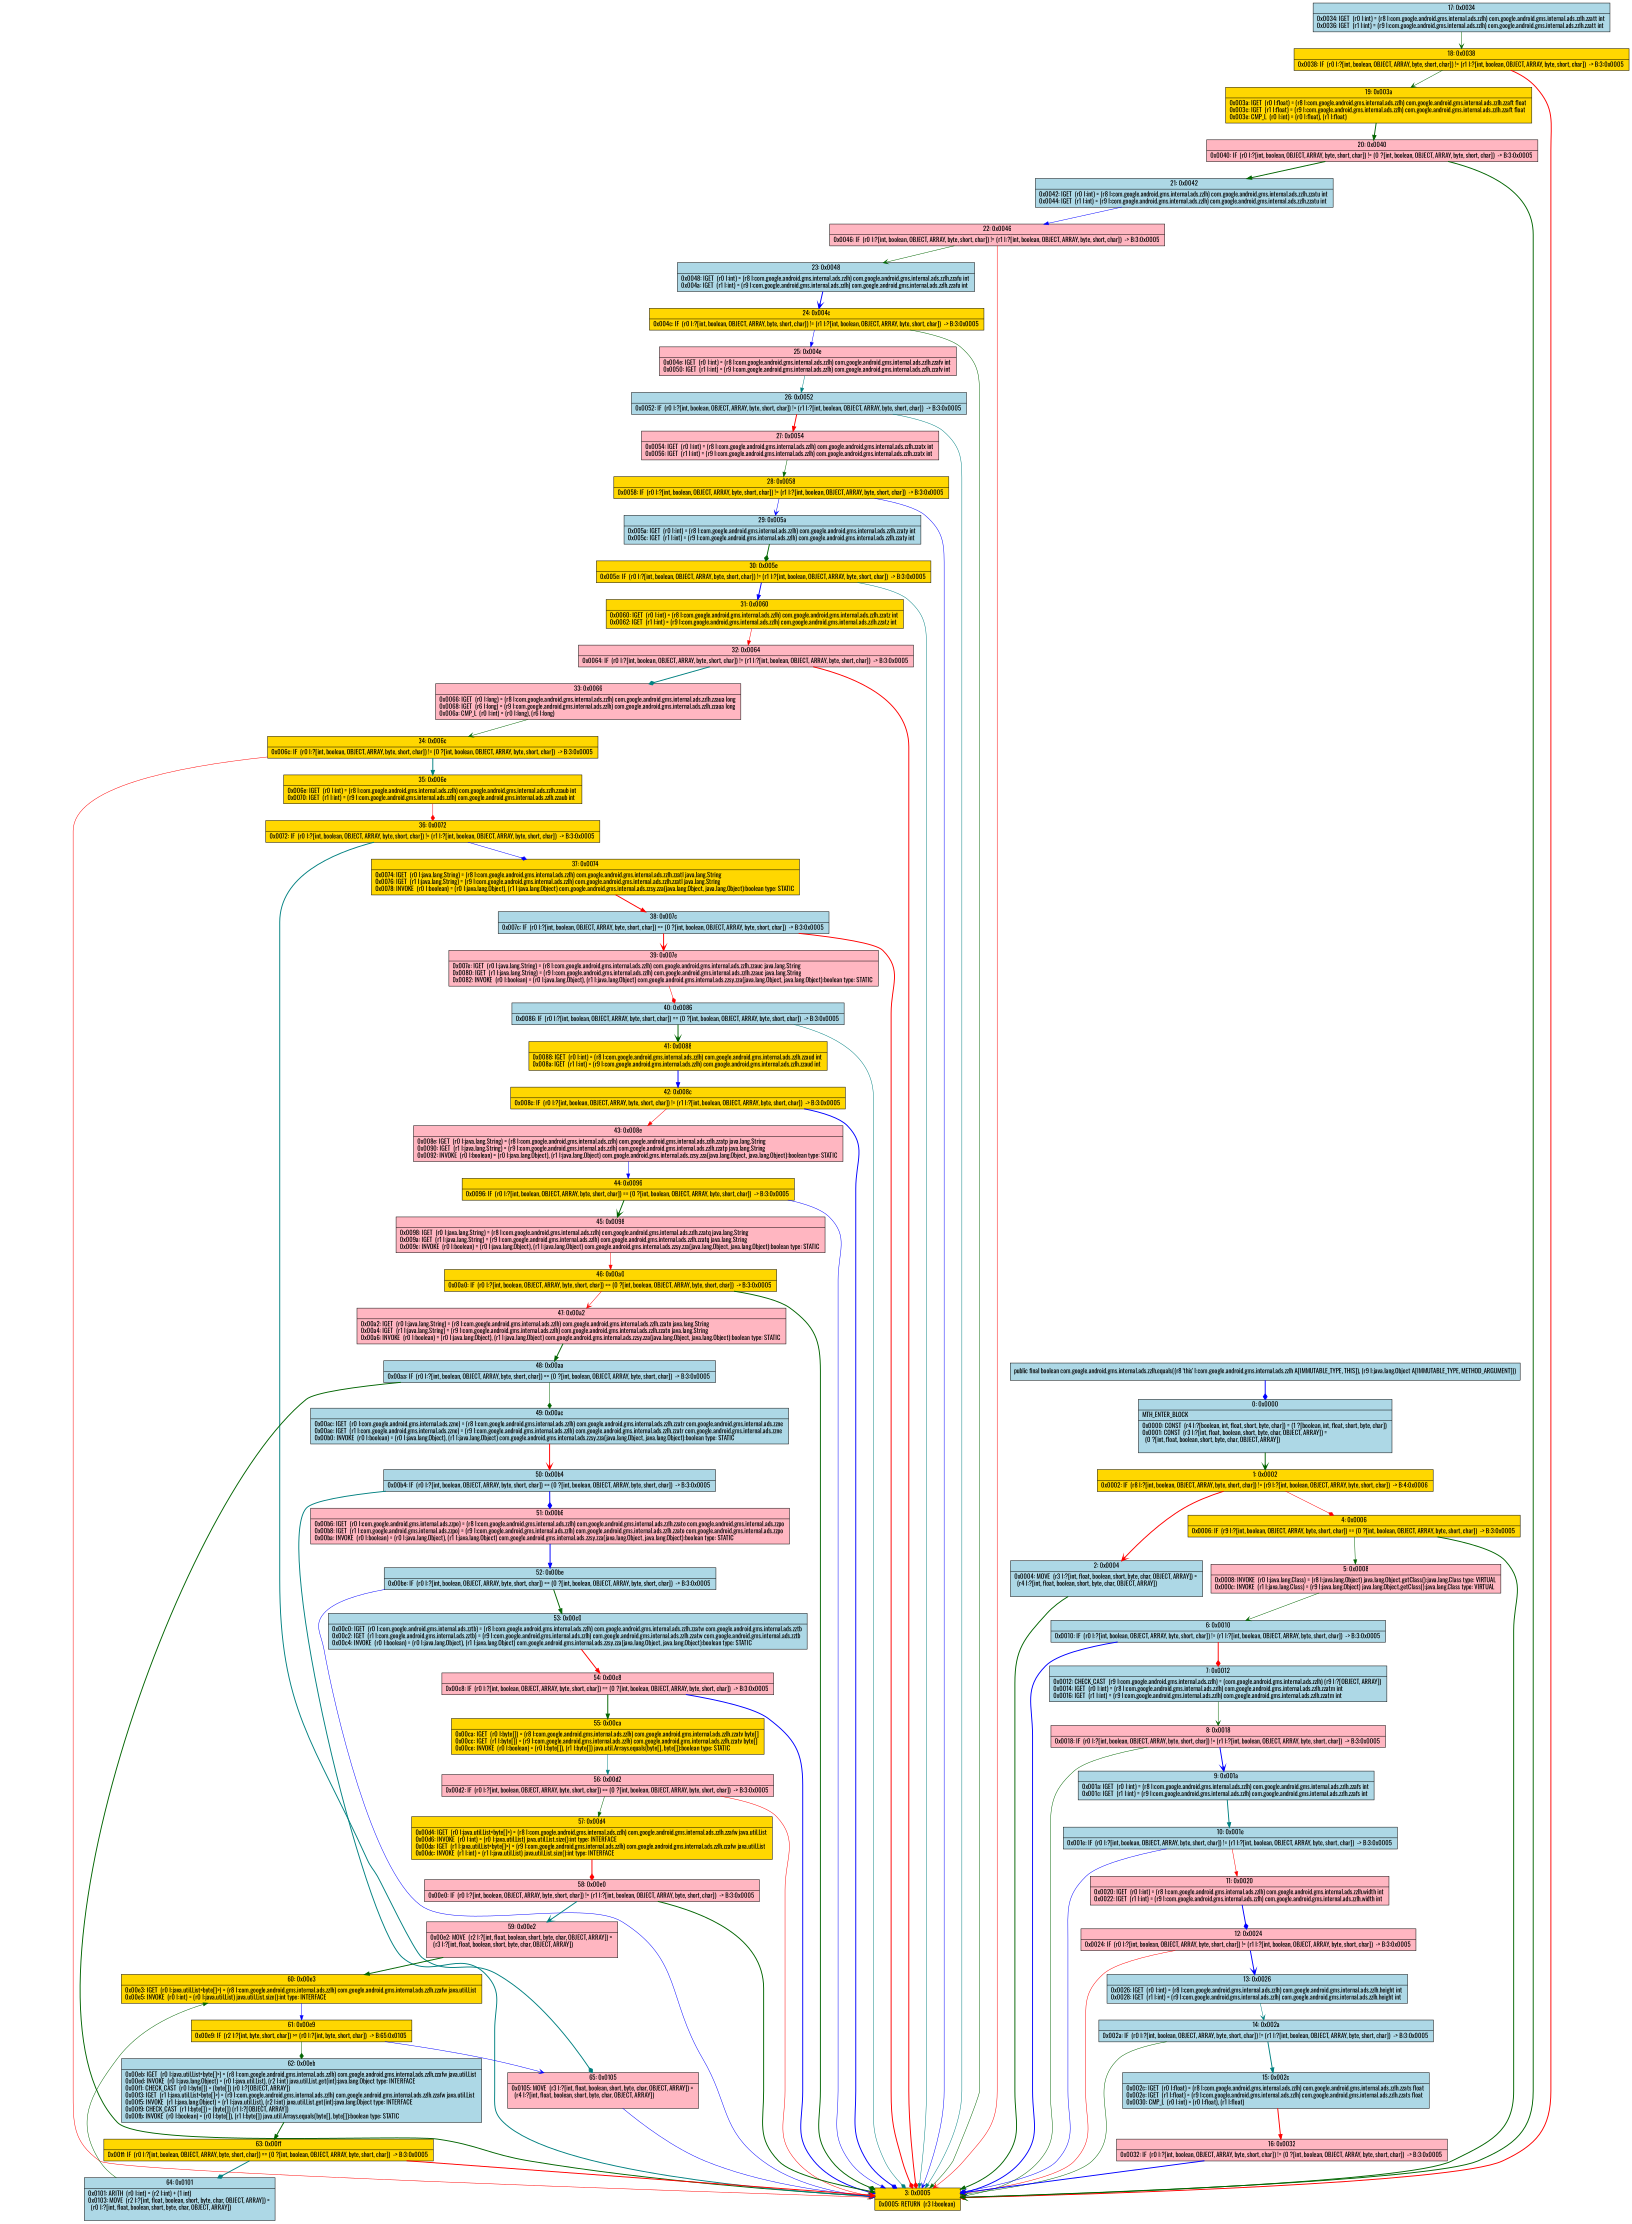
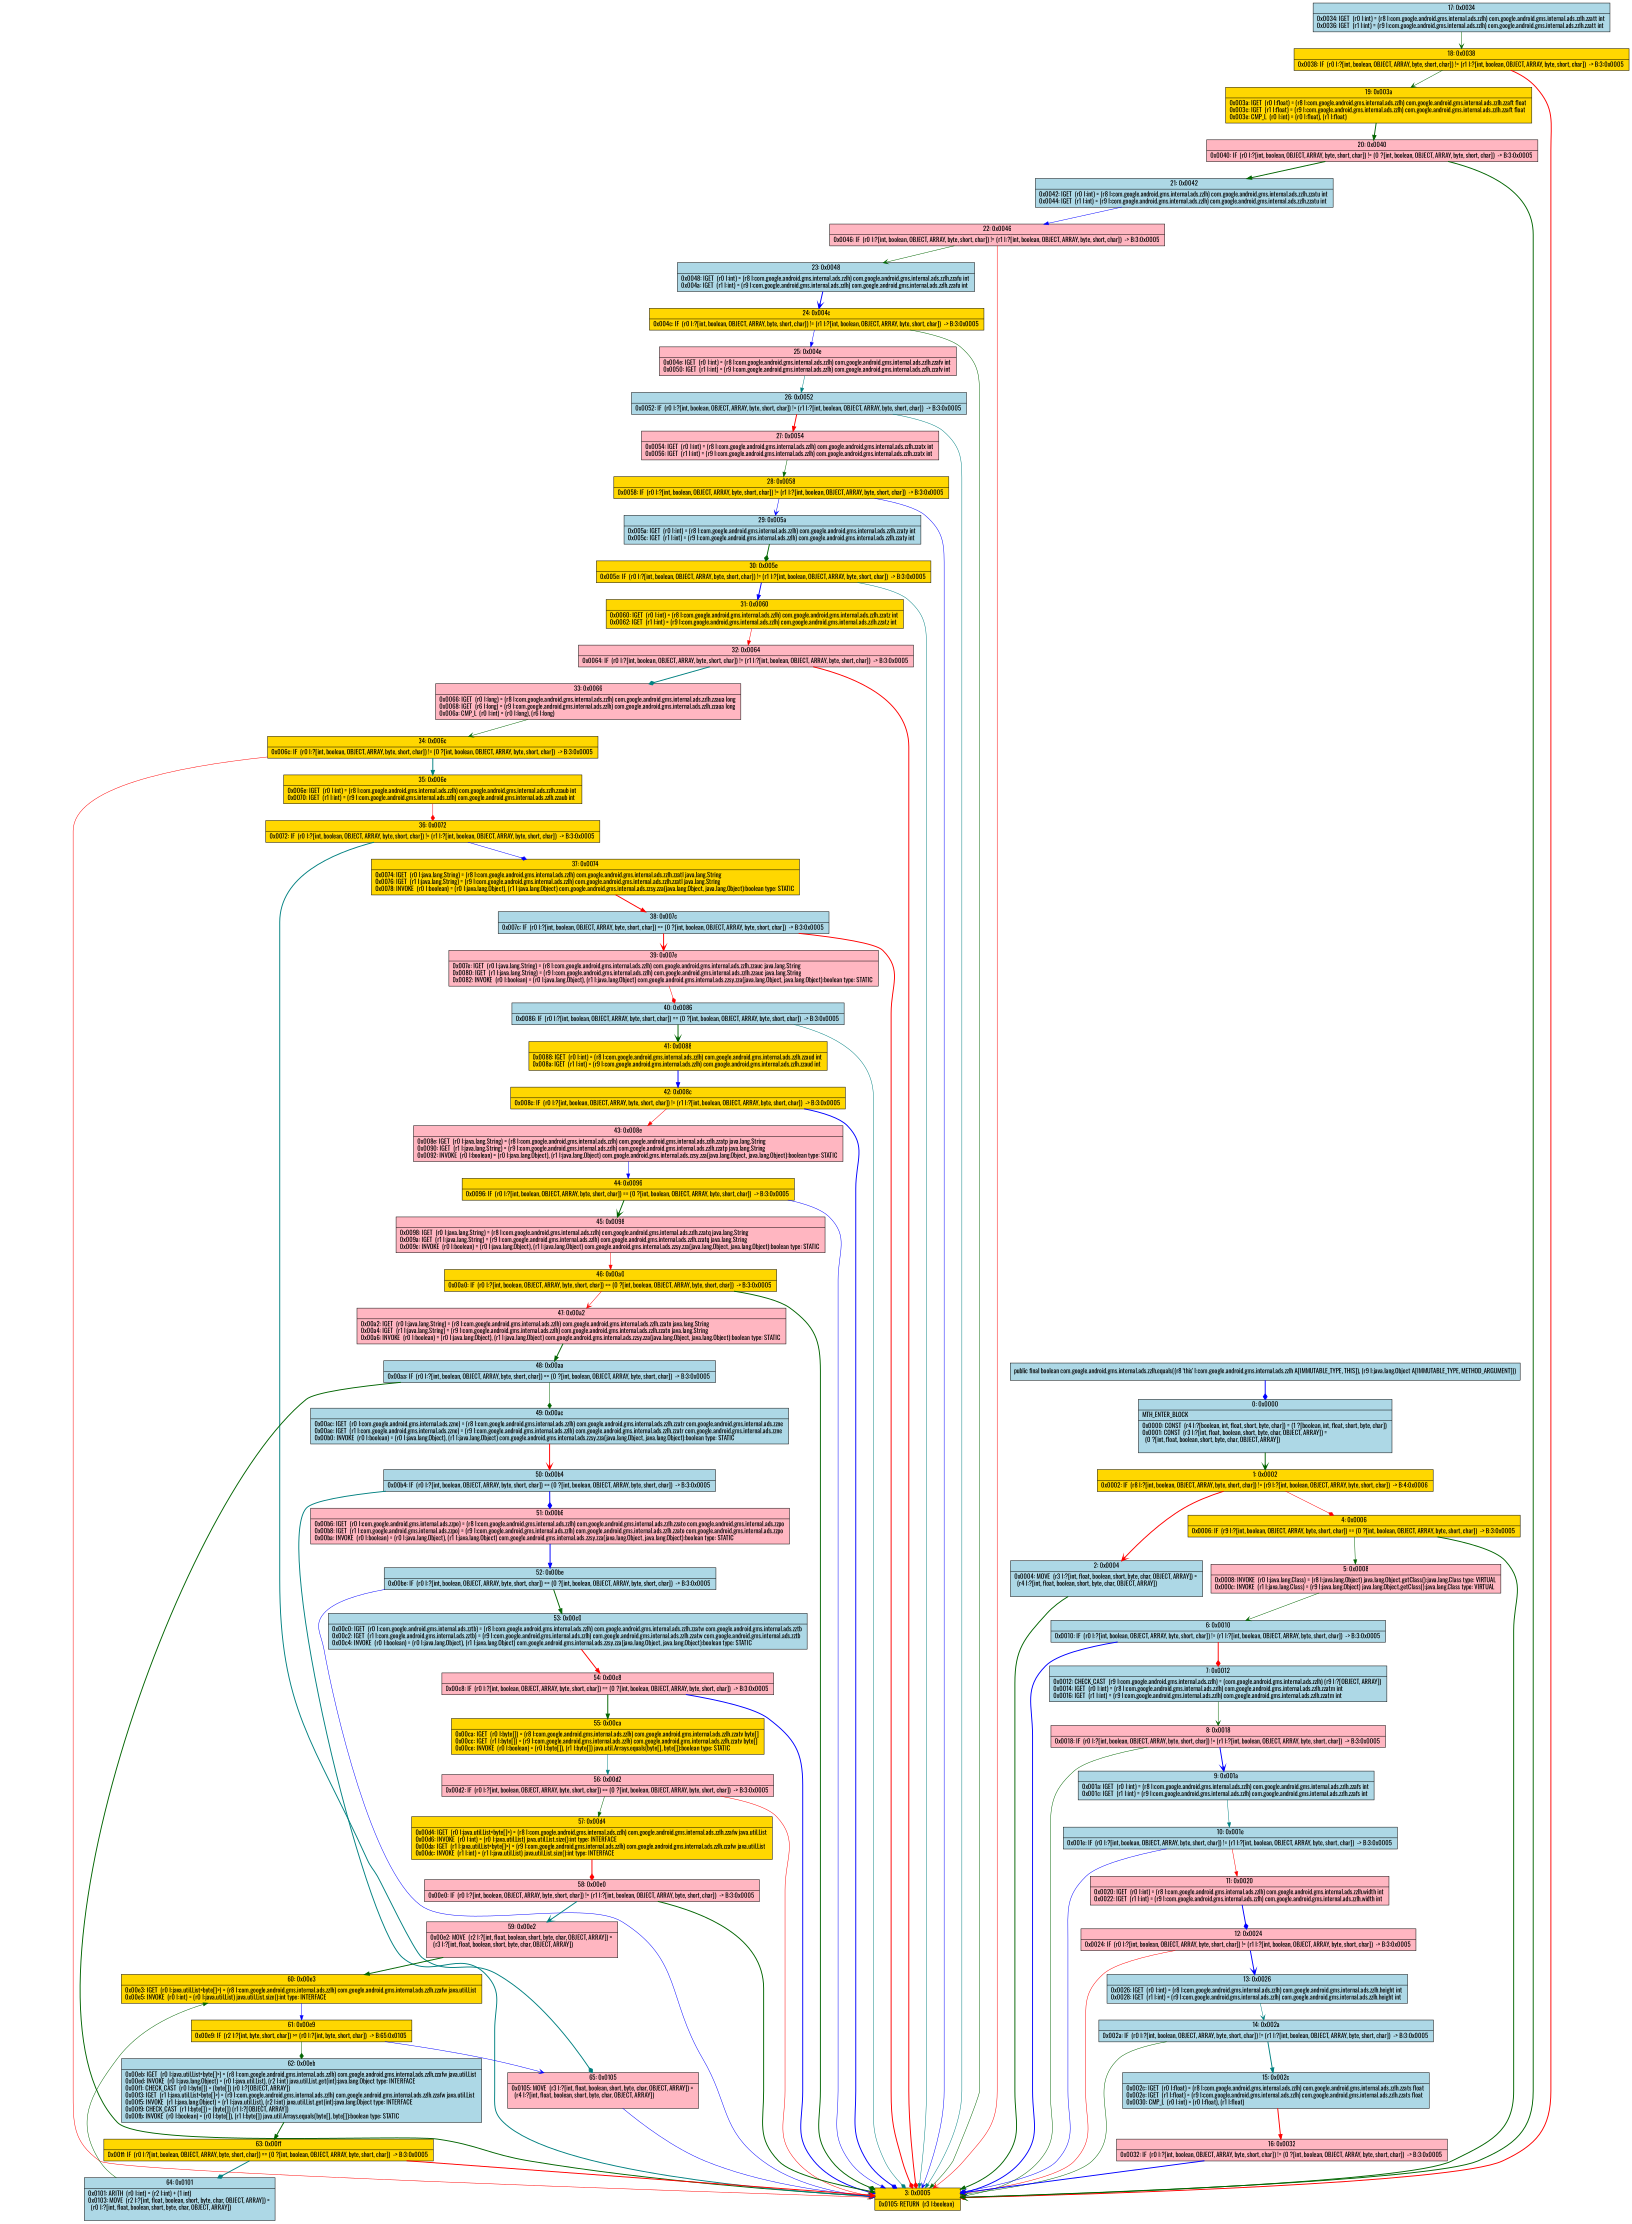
edge "9: 0x001a" -> "10: 0x001e": style bold -> solid
node "3: 0x0005": text "0x0005: RETURN  (r3 I:boolean)" -> "0x0105: RETURN  (r3 I:boolean)"
